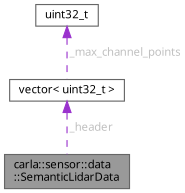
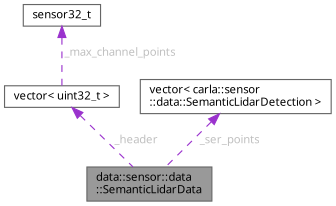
node "uint32_t": label "uint32_t" -> "sensor32_t"
node "vector< carla::sensor ::data::SemanticLidarDetection >": added
node "carla::sensor::data ::SemanticLidarData": label "carla::sensor::data ::SemanticLidarData" -> "data::sensor::data ::SemanticLidarData"
